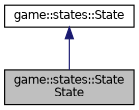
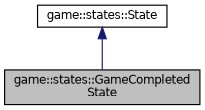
node "game::states::State State": label "game::states::State State" -> "game::states::GameCompleted State"
